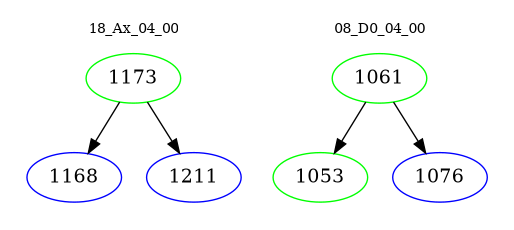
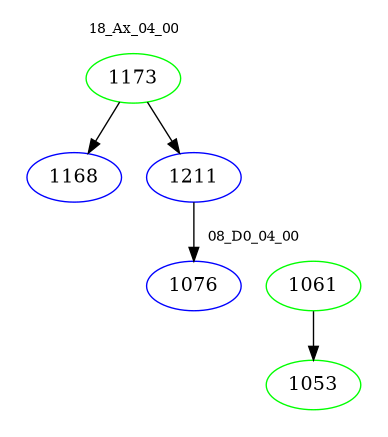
edge "1061" -> "1076": now "1211" -> "1076"
